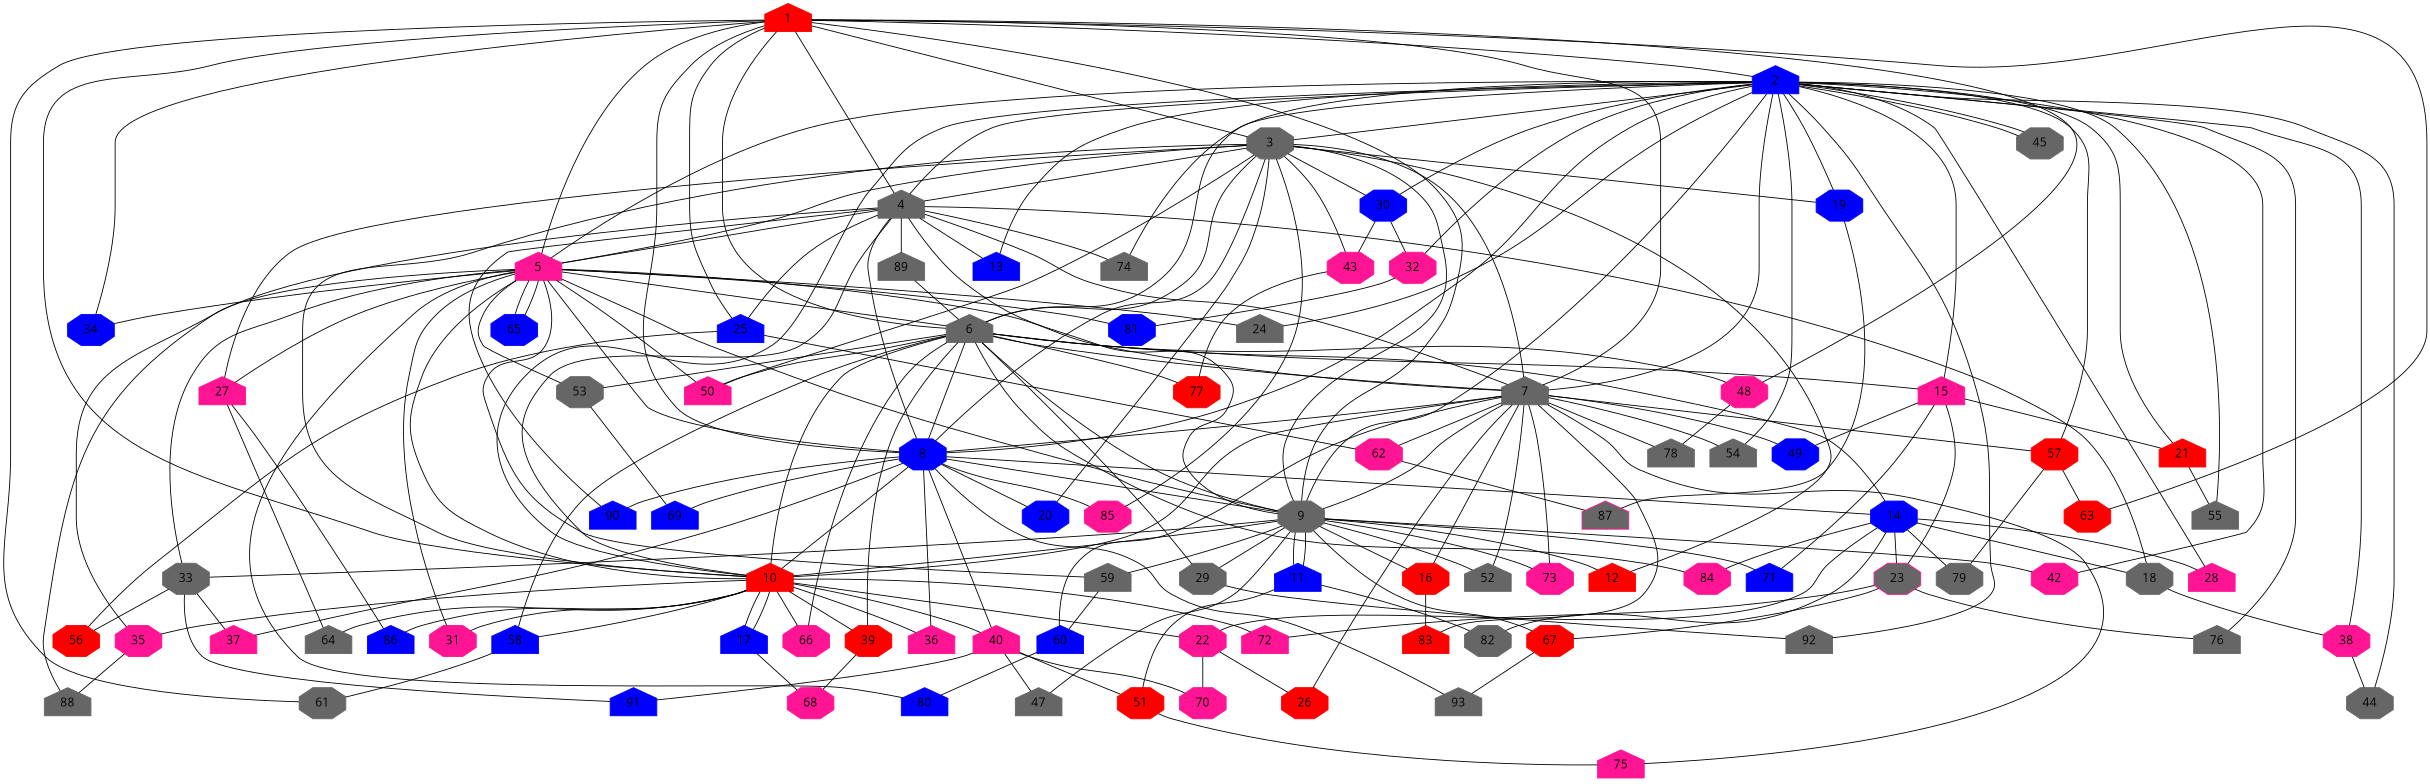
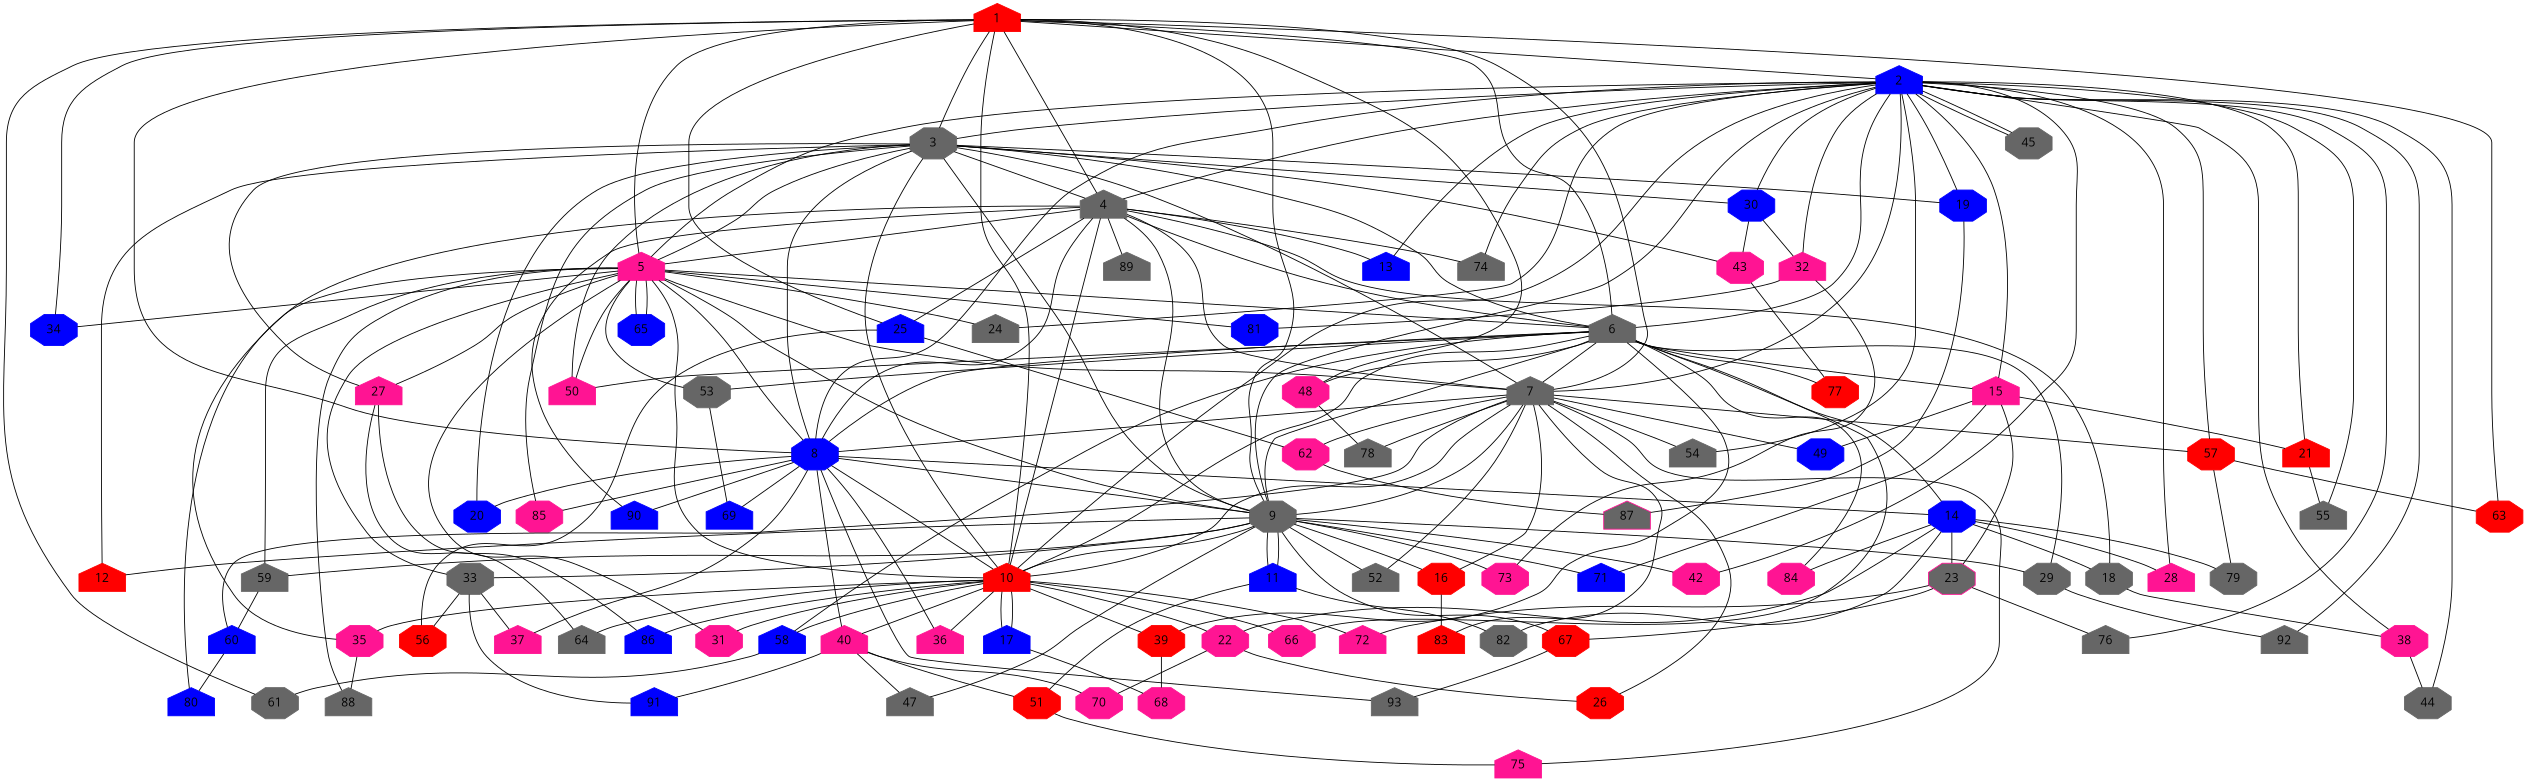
node "32": shape octagon -> house
edge "89" -- "6": now "4" -- "6"
edge "7" -- "73": now "32" -- "73"
